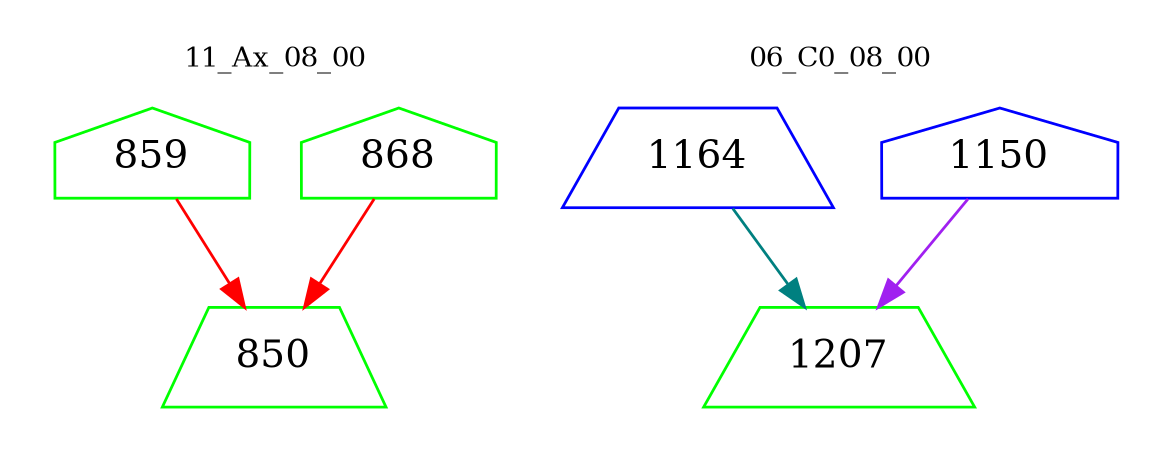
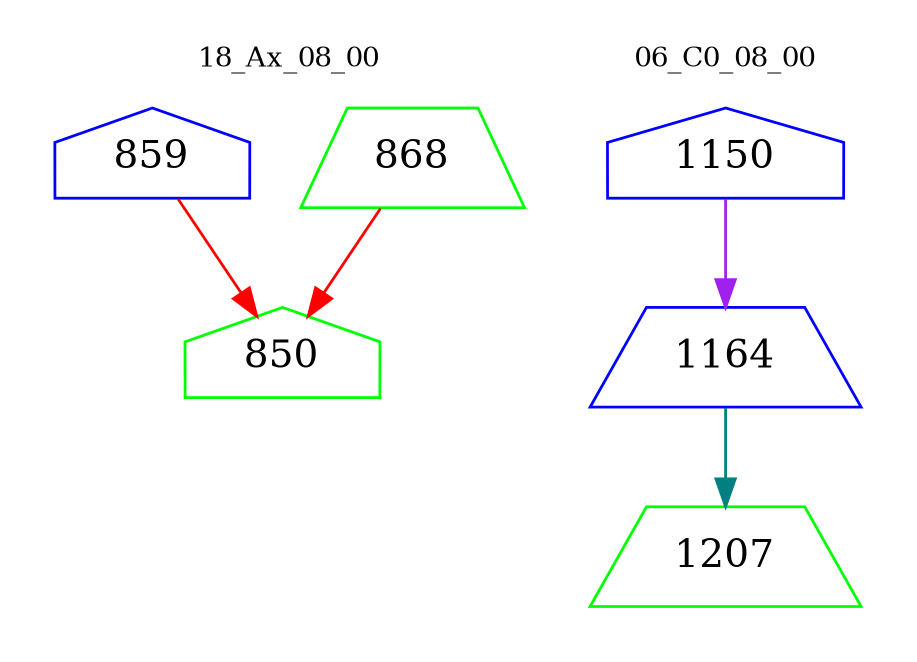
cluster "11_Ax_08_00": label "11_Ax_08_00" -> "18_Ax_08_00"
node "859": color green -> blue
node "868": shape house -> trapezium
edge "1150" -> "1207": now "1150" -> "1164"
node "850": shape trapezium -> house
